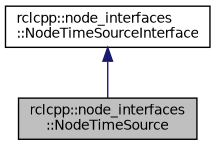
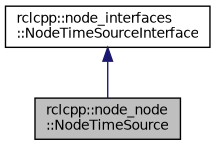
node "rclcpp::node_interfaces ::NodeTimeSource": label "rclcpp::node_interfaces ::NodeTimeSource" -> "rclcpp::node_node ::NodeTimeSource"
